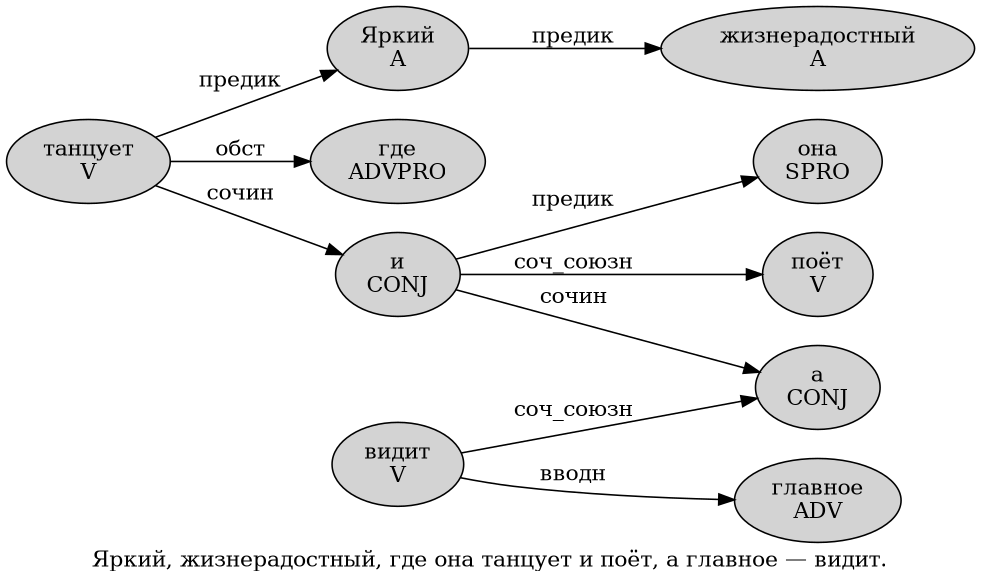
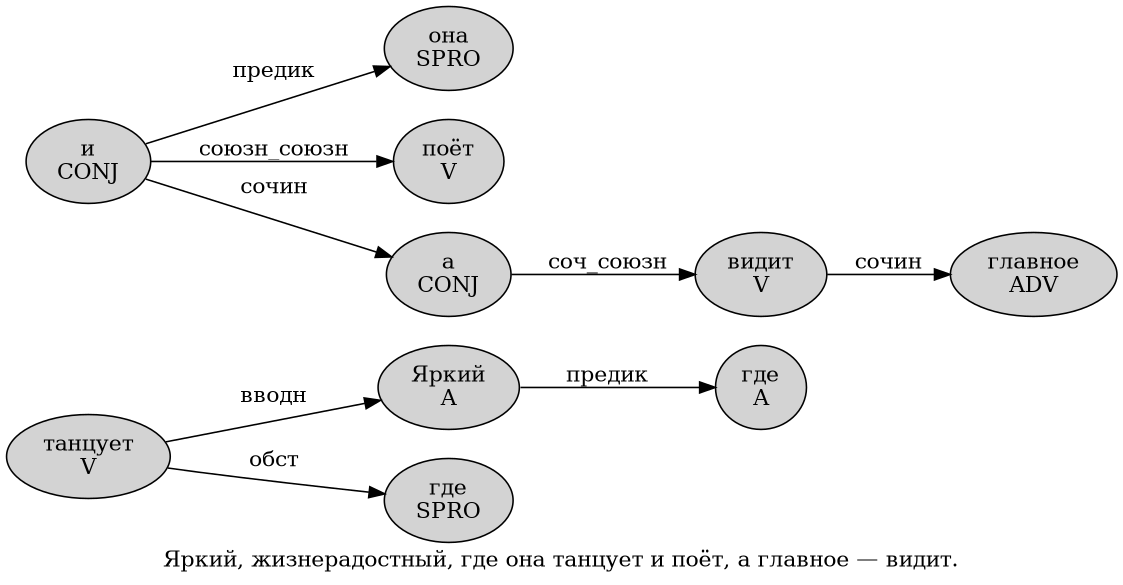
node "жизнерадостный A": label "жизнерадостный A" -> "где A"
edge "танцует V" -> "Яркий A": label "предик" -> "вводн"
node "где ADVPRO": label "где ADVPRO" -> "где SPRO"
edge "танцует V" -> "и CONJ": removed, label "сочин"
edge "и CONJ" -> "поёт V": label "соч_союзн" -> "союзн_союзн"
edge "видит V" -> "а CONJ": reversed
edge "видит V" -> "главное ADV": label "вводн" -> "сочин"
